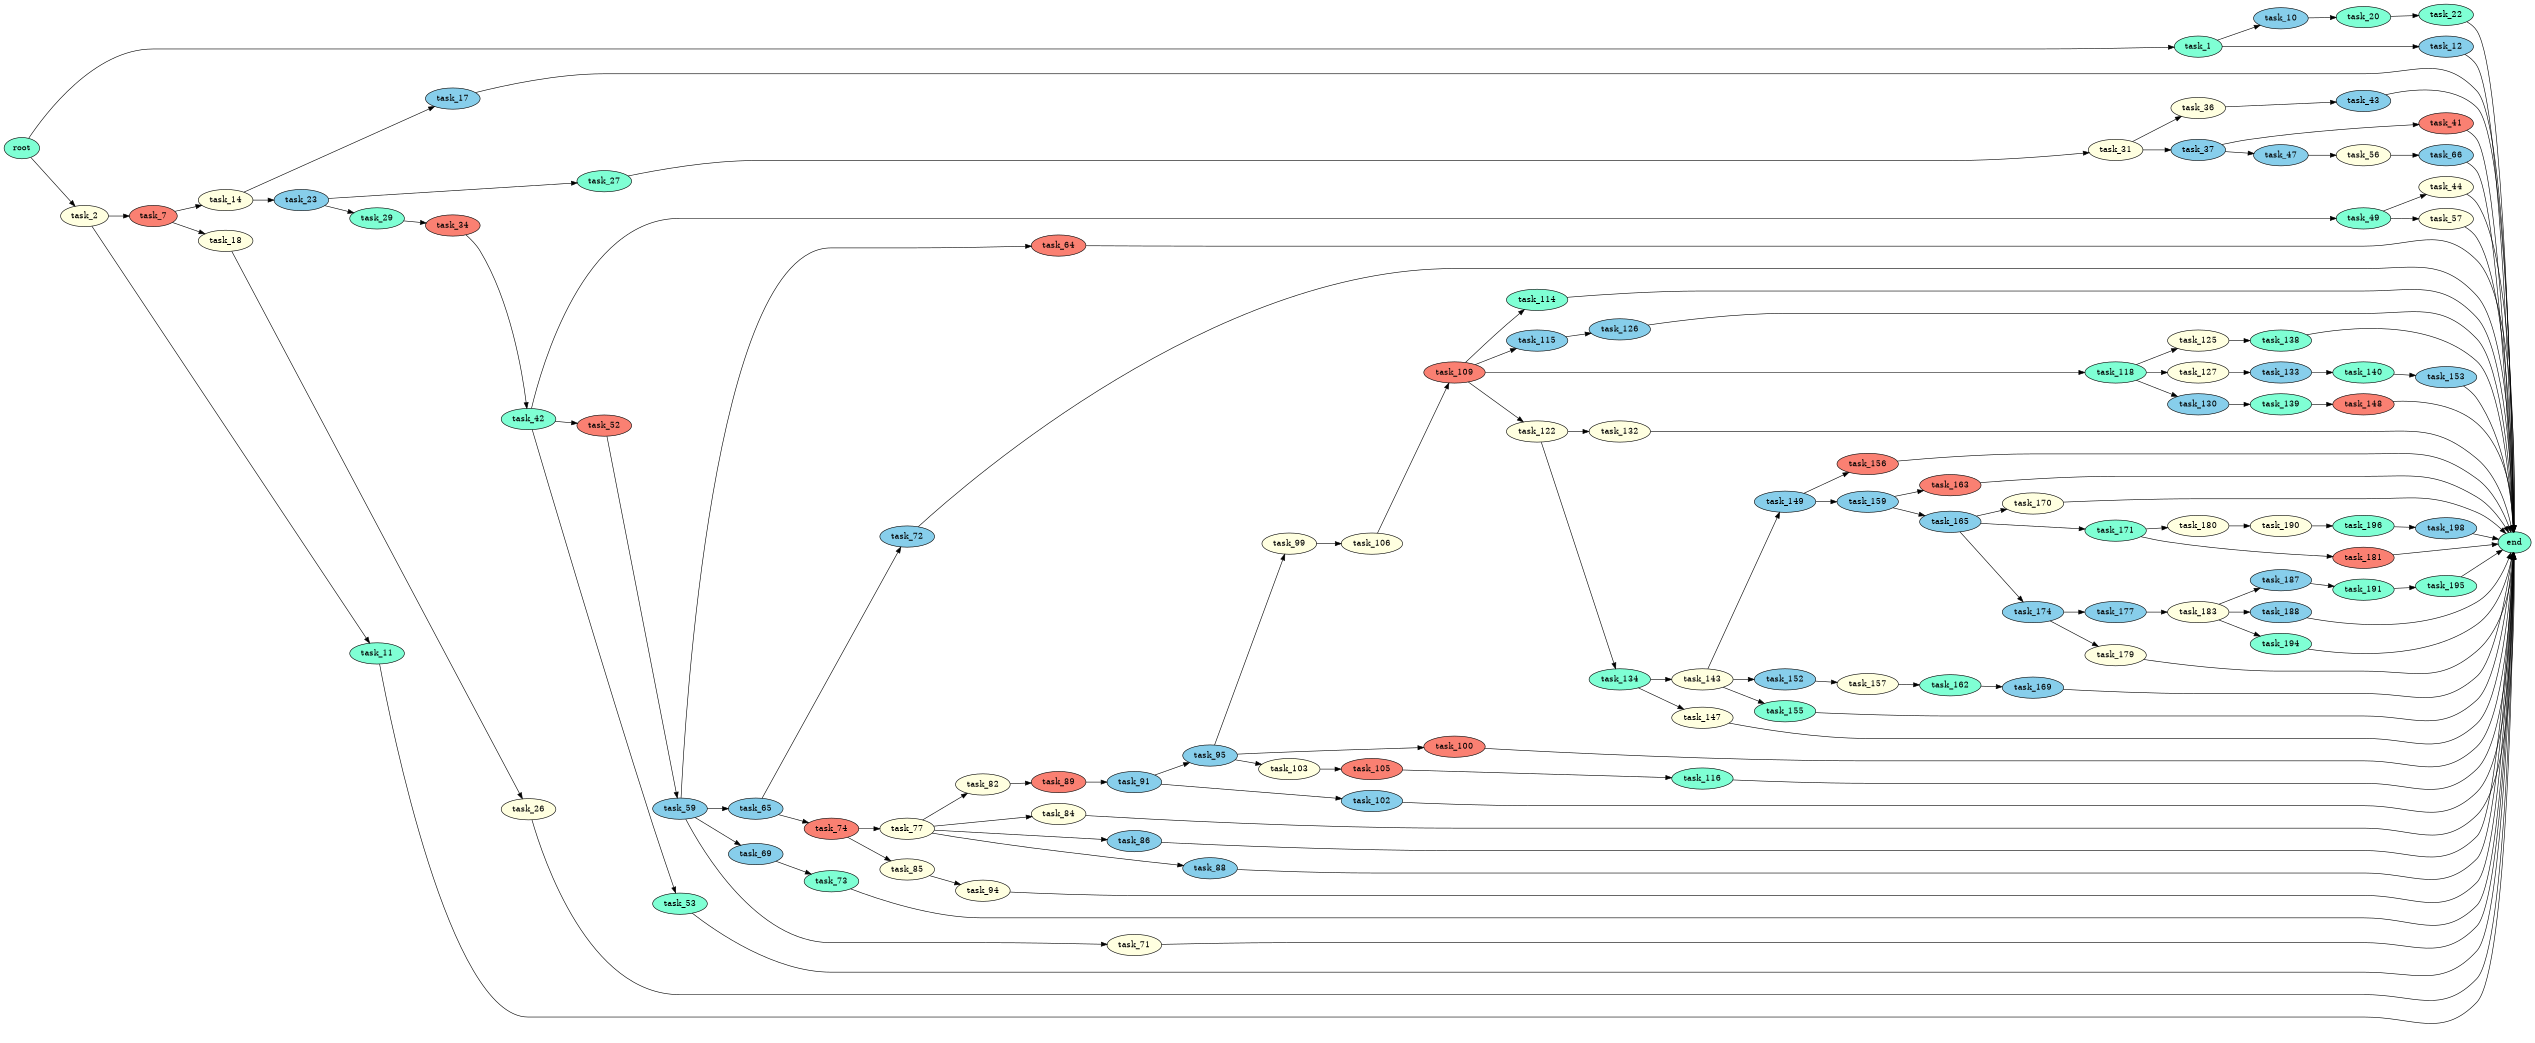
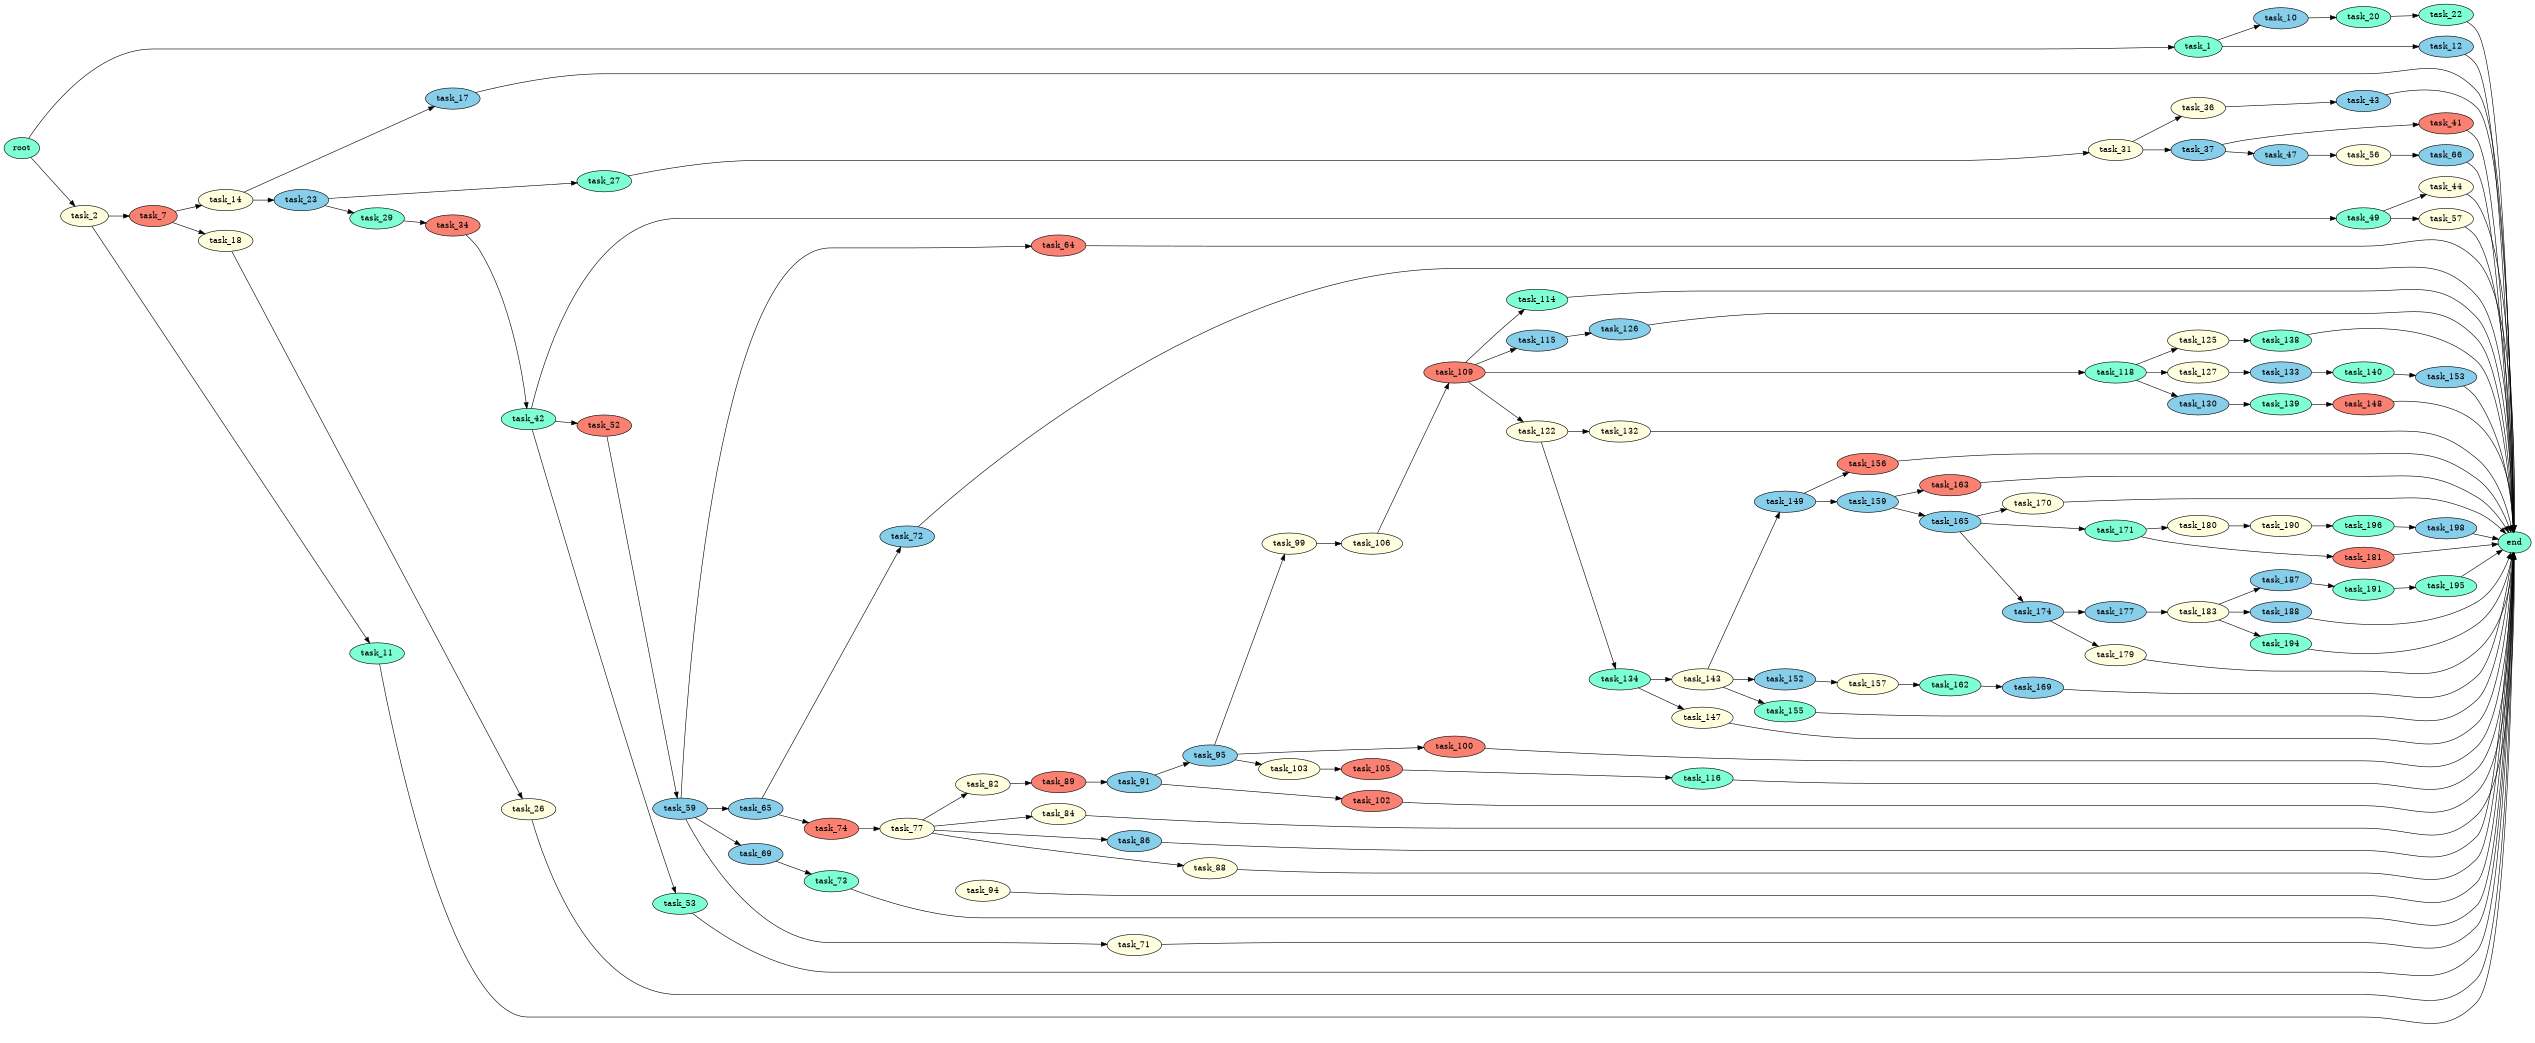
node "task_102": fillcolor skyblue -> salmon
node "task_88": fillcolor skyblue -> lightyellow
node "task_85": removed
